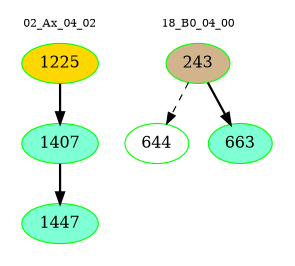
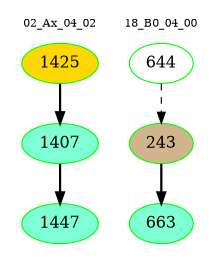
node "1225": label "1225" -> "1425"
edge "243" -> "644": reversed
